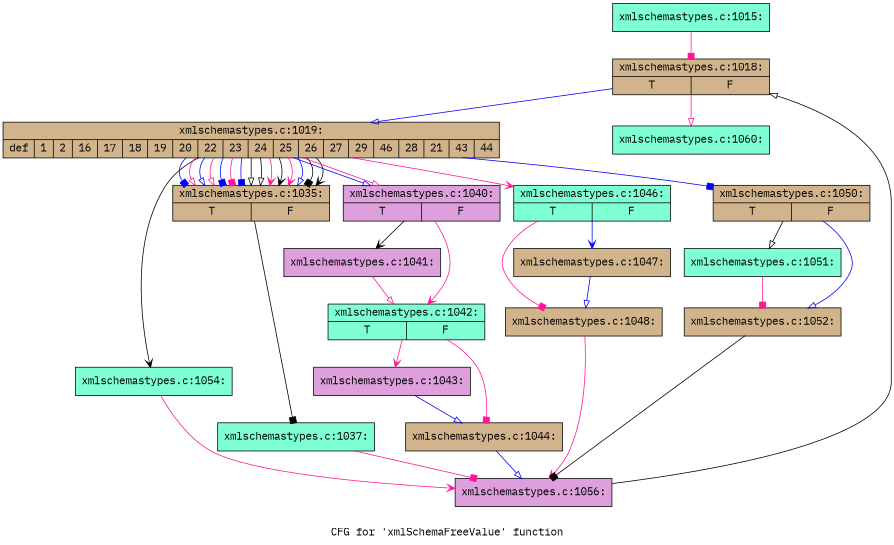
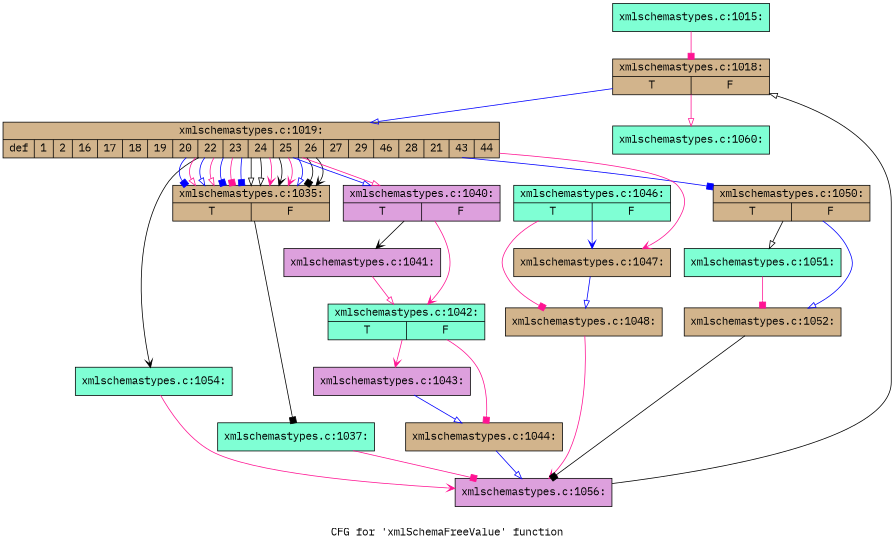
edge "xmlschemastypes.c:1019:" -> "xmlschemastypes.c:1046:": now "xmlschemastypes.c:1019:" -> "xmlschemastypes.c:1047:"
